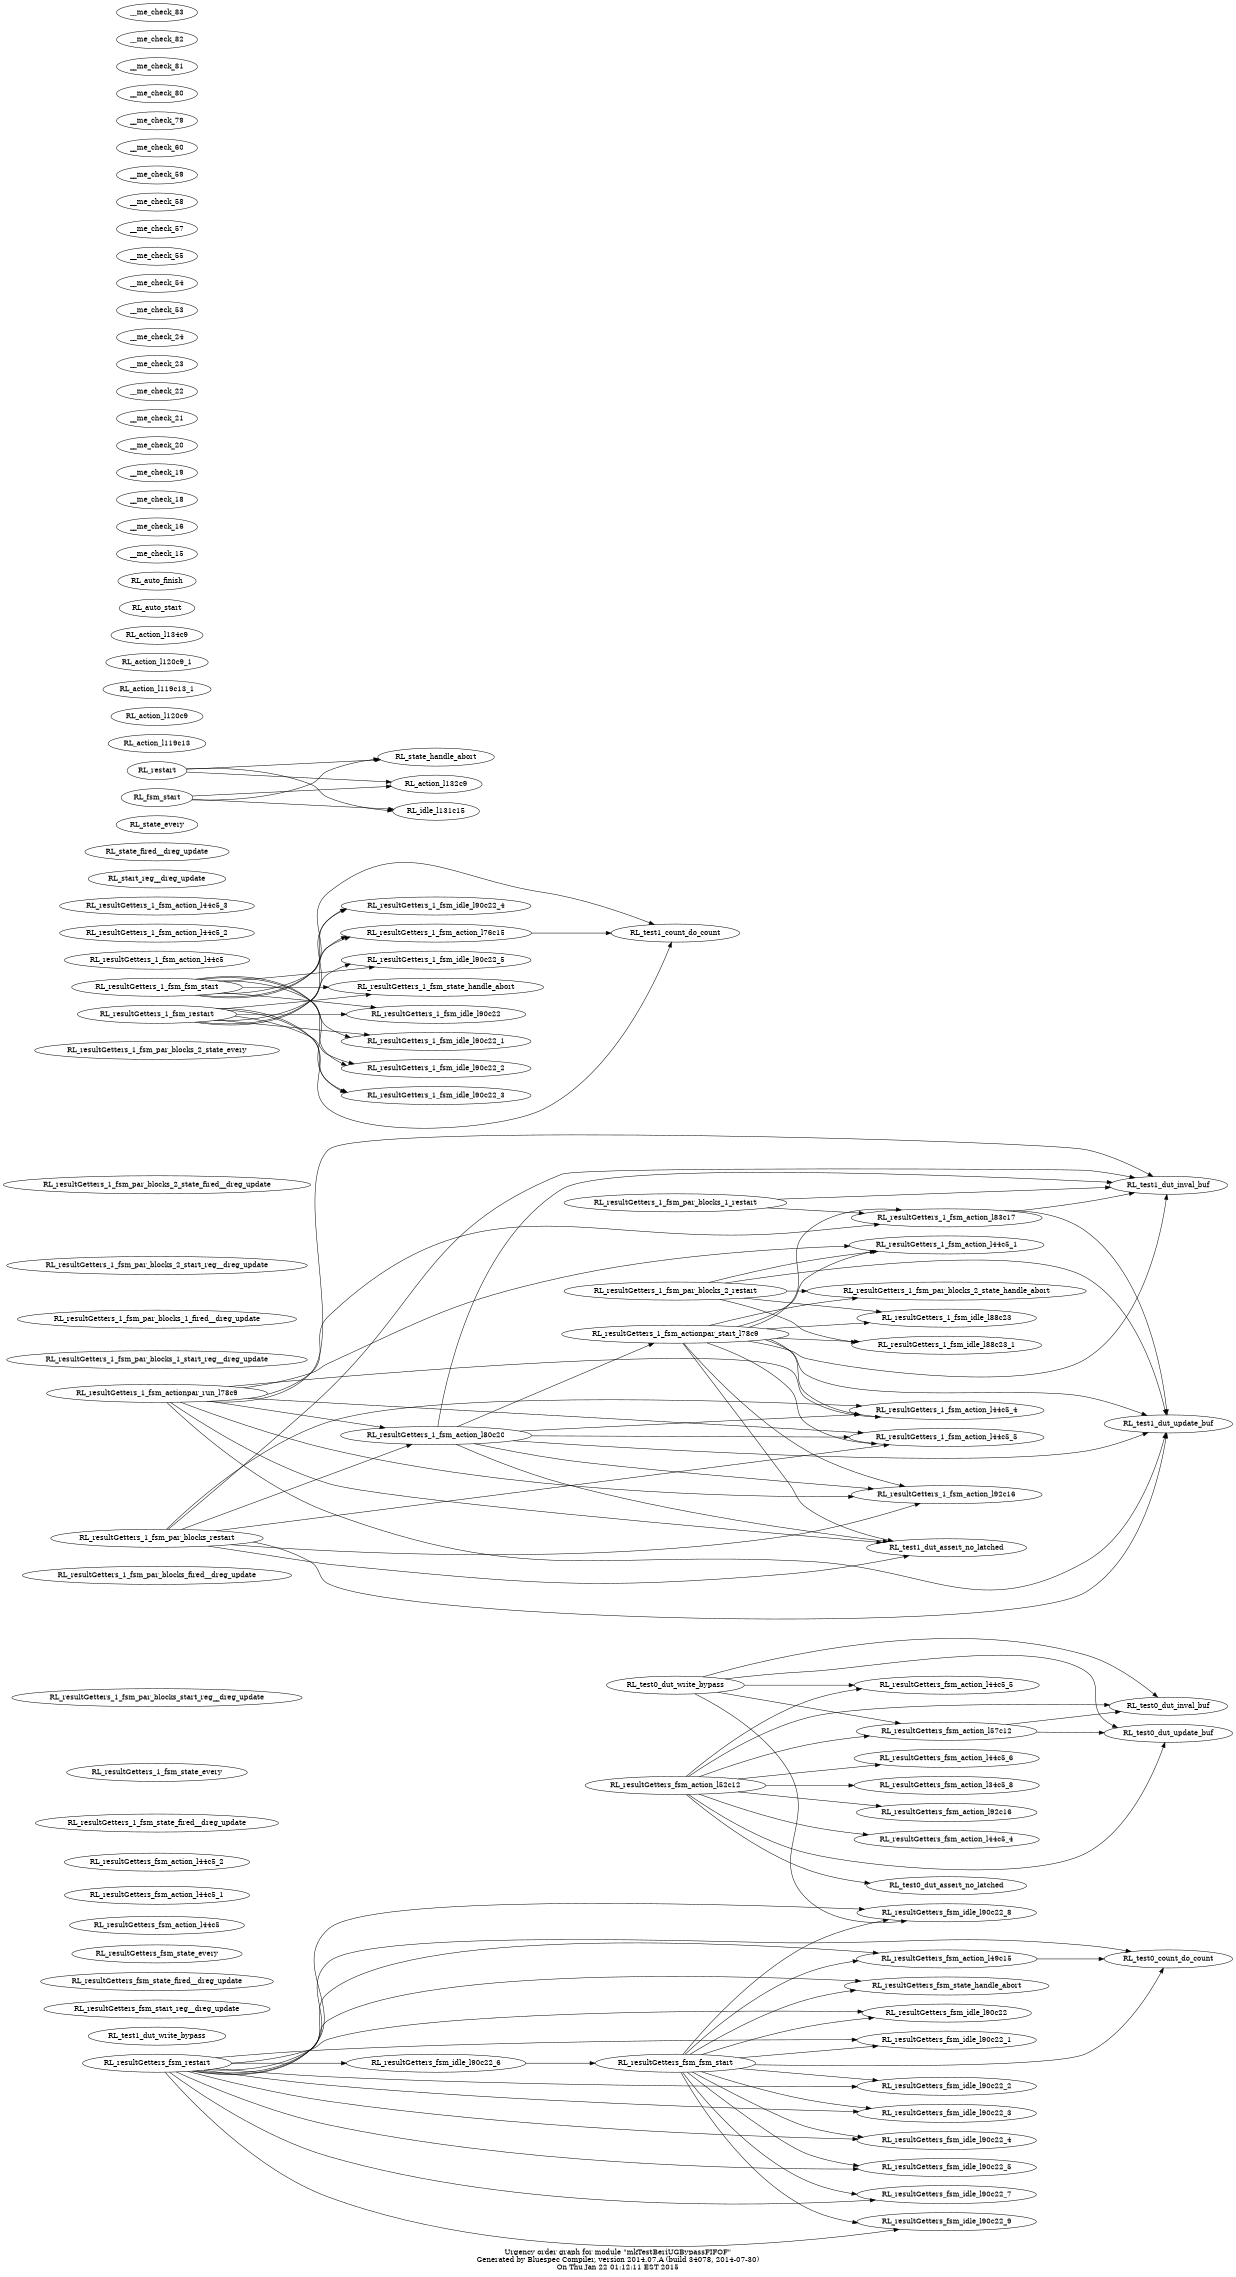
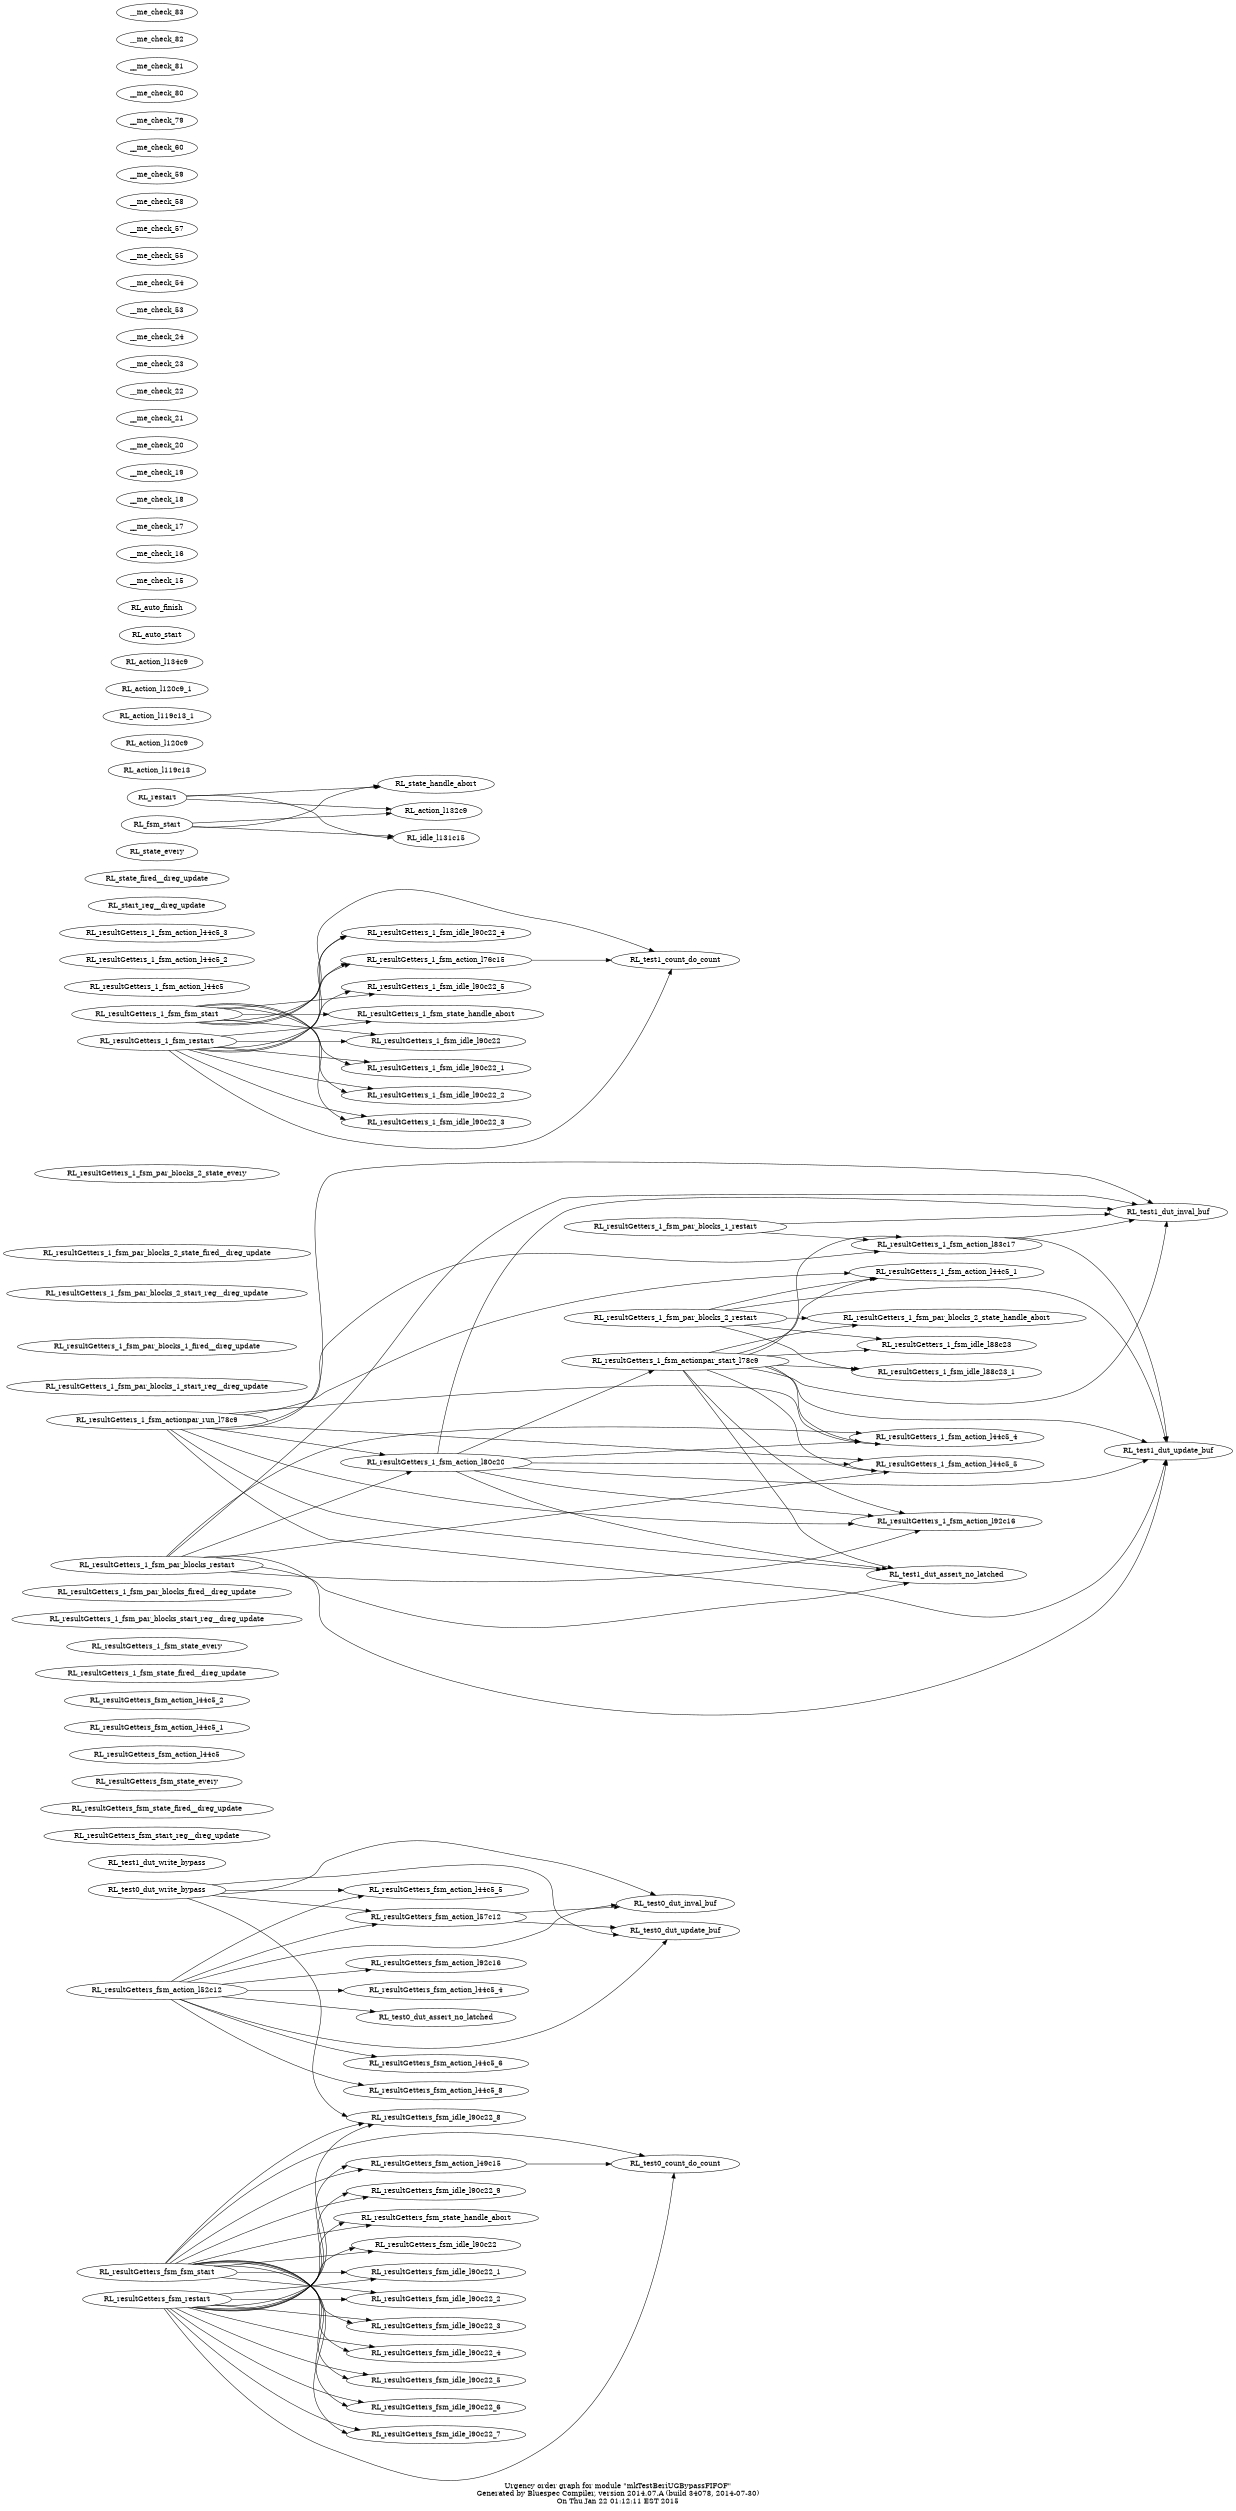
node "__me_check_17": added
node "RL_resultGetters_fsm_action_l34c5_8": label "RL_resultGetters_fsm_action_l34c5_8" -> "RL_resultGetters_fsm_action_l44c5_8"
edge "RL_resultGetters_fsm_idle_l90c22_6" -> "RL_resultGetters_fsm_fsm_start": reversed
